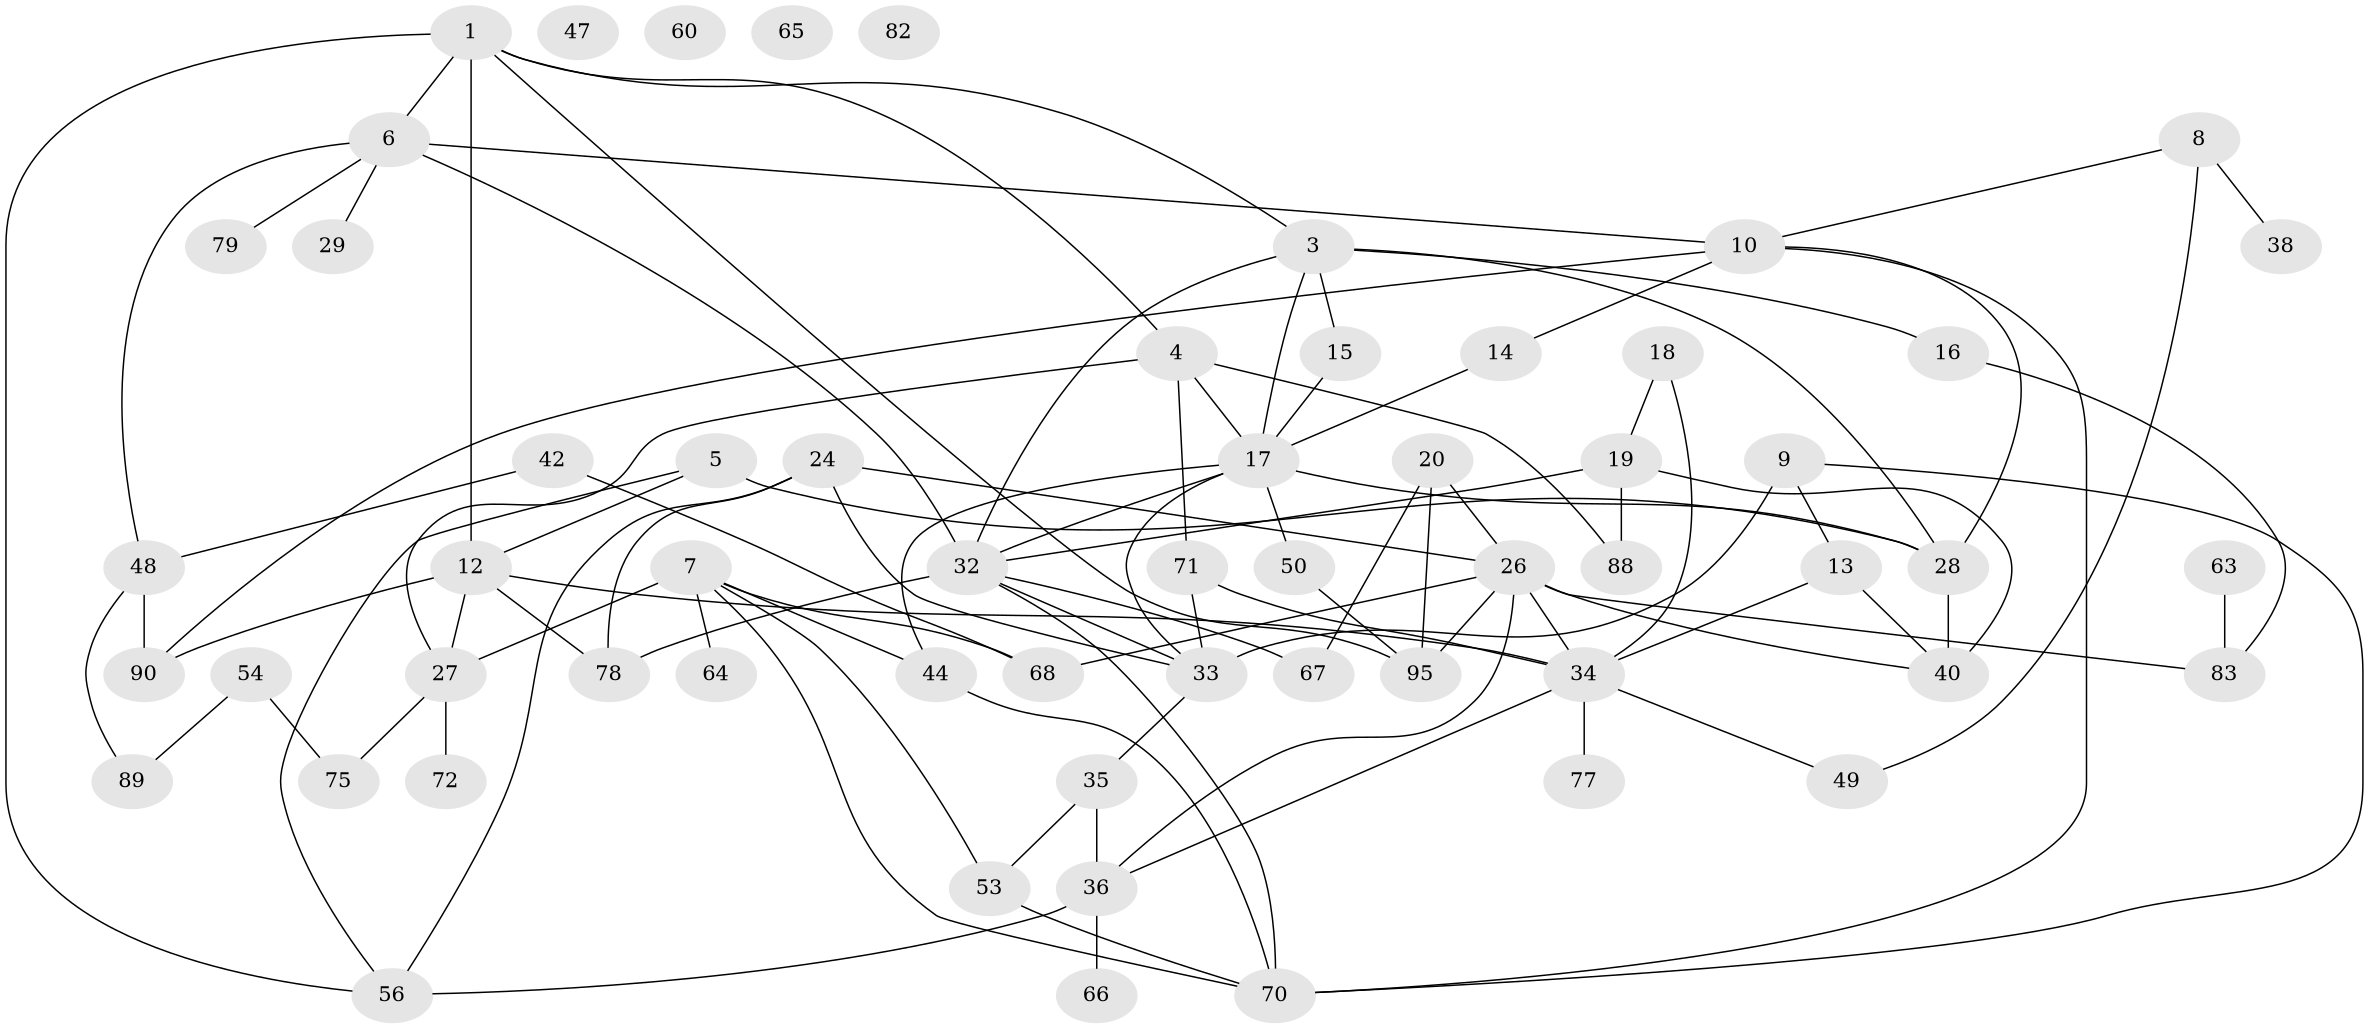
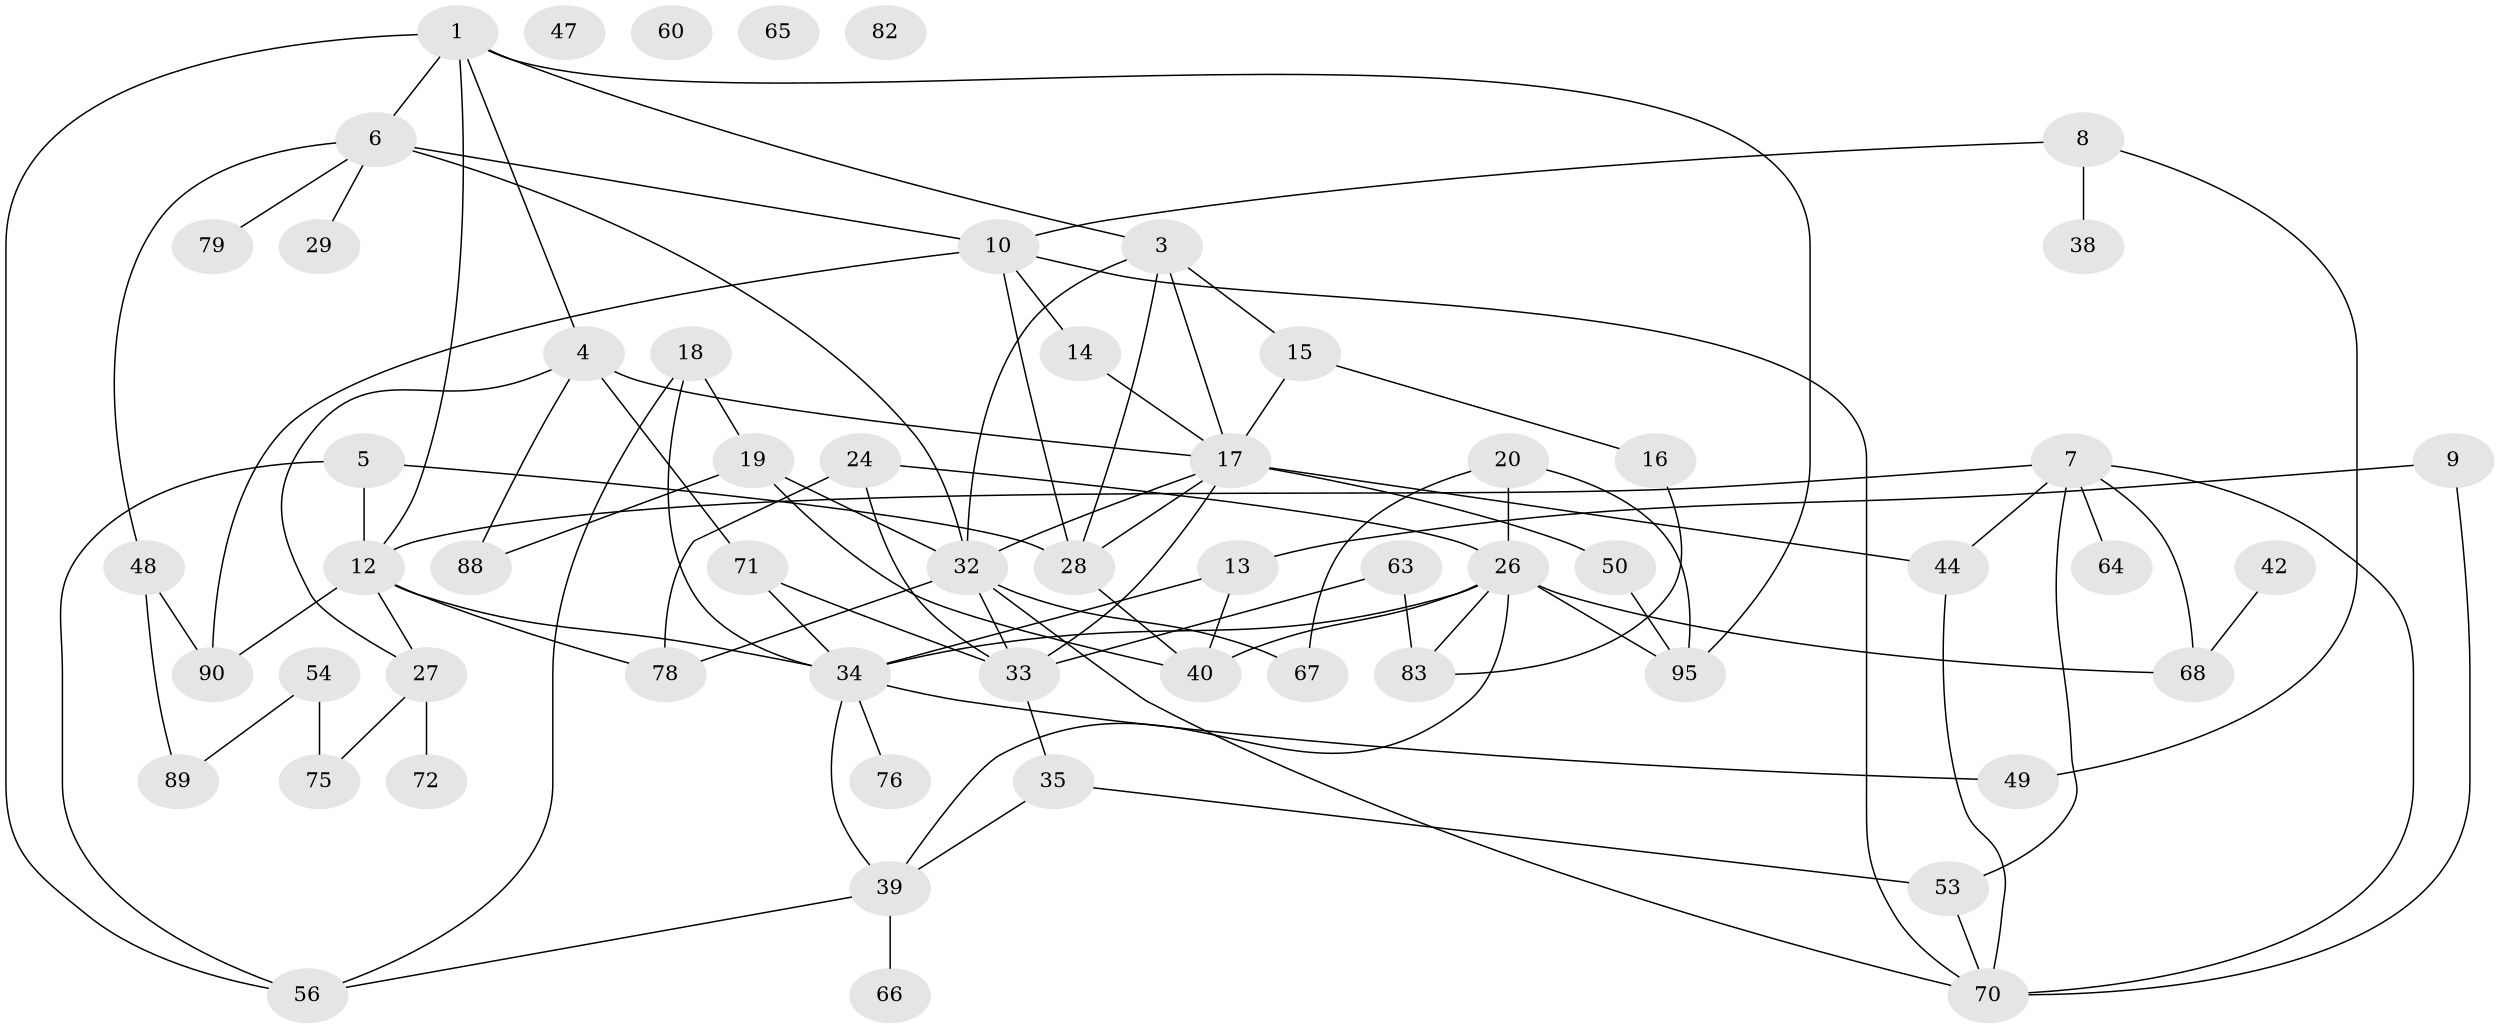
edge "3" -- "16": now "15" -- "16"
edge "42" -- "48": removed
edge "7" -- "27": now "7" -- "12"
edge "9" -- "33": now "63" -- "33"
edge "24" -- "56": now "18" -- "56"
node "77": label "77" -> "76"
node "36": label "36" -> "39"
